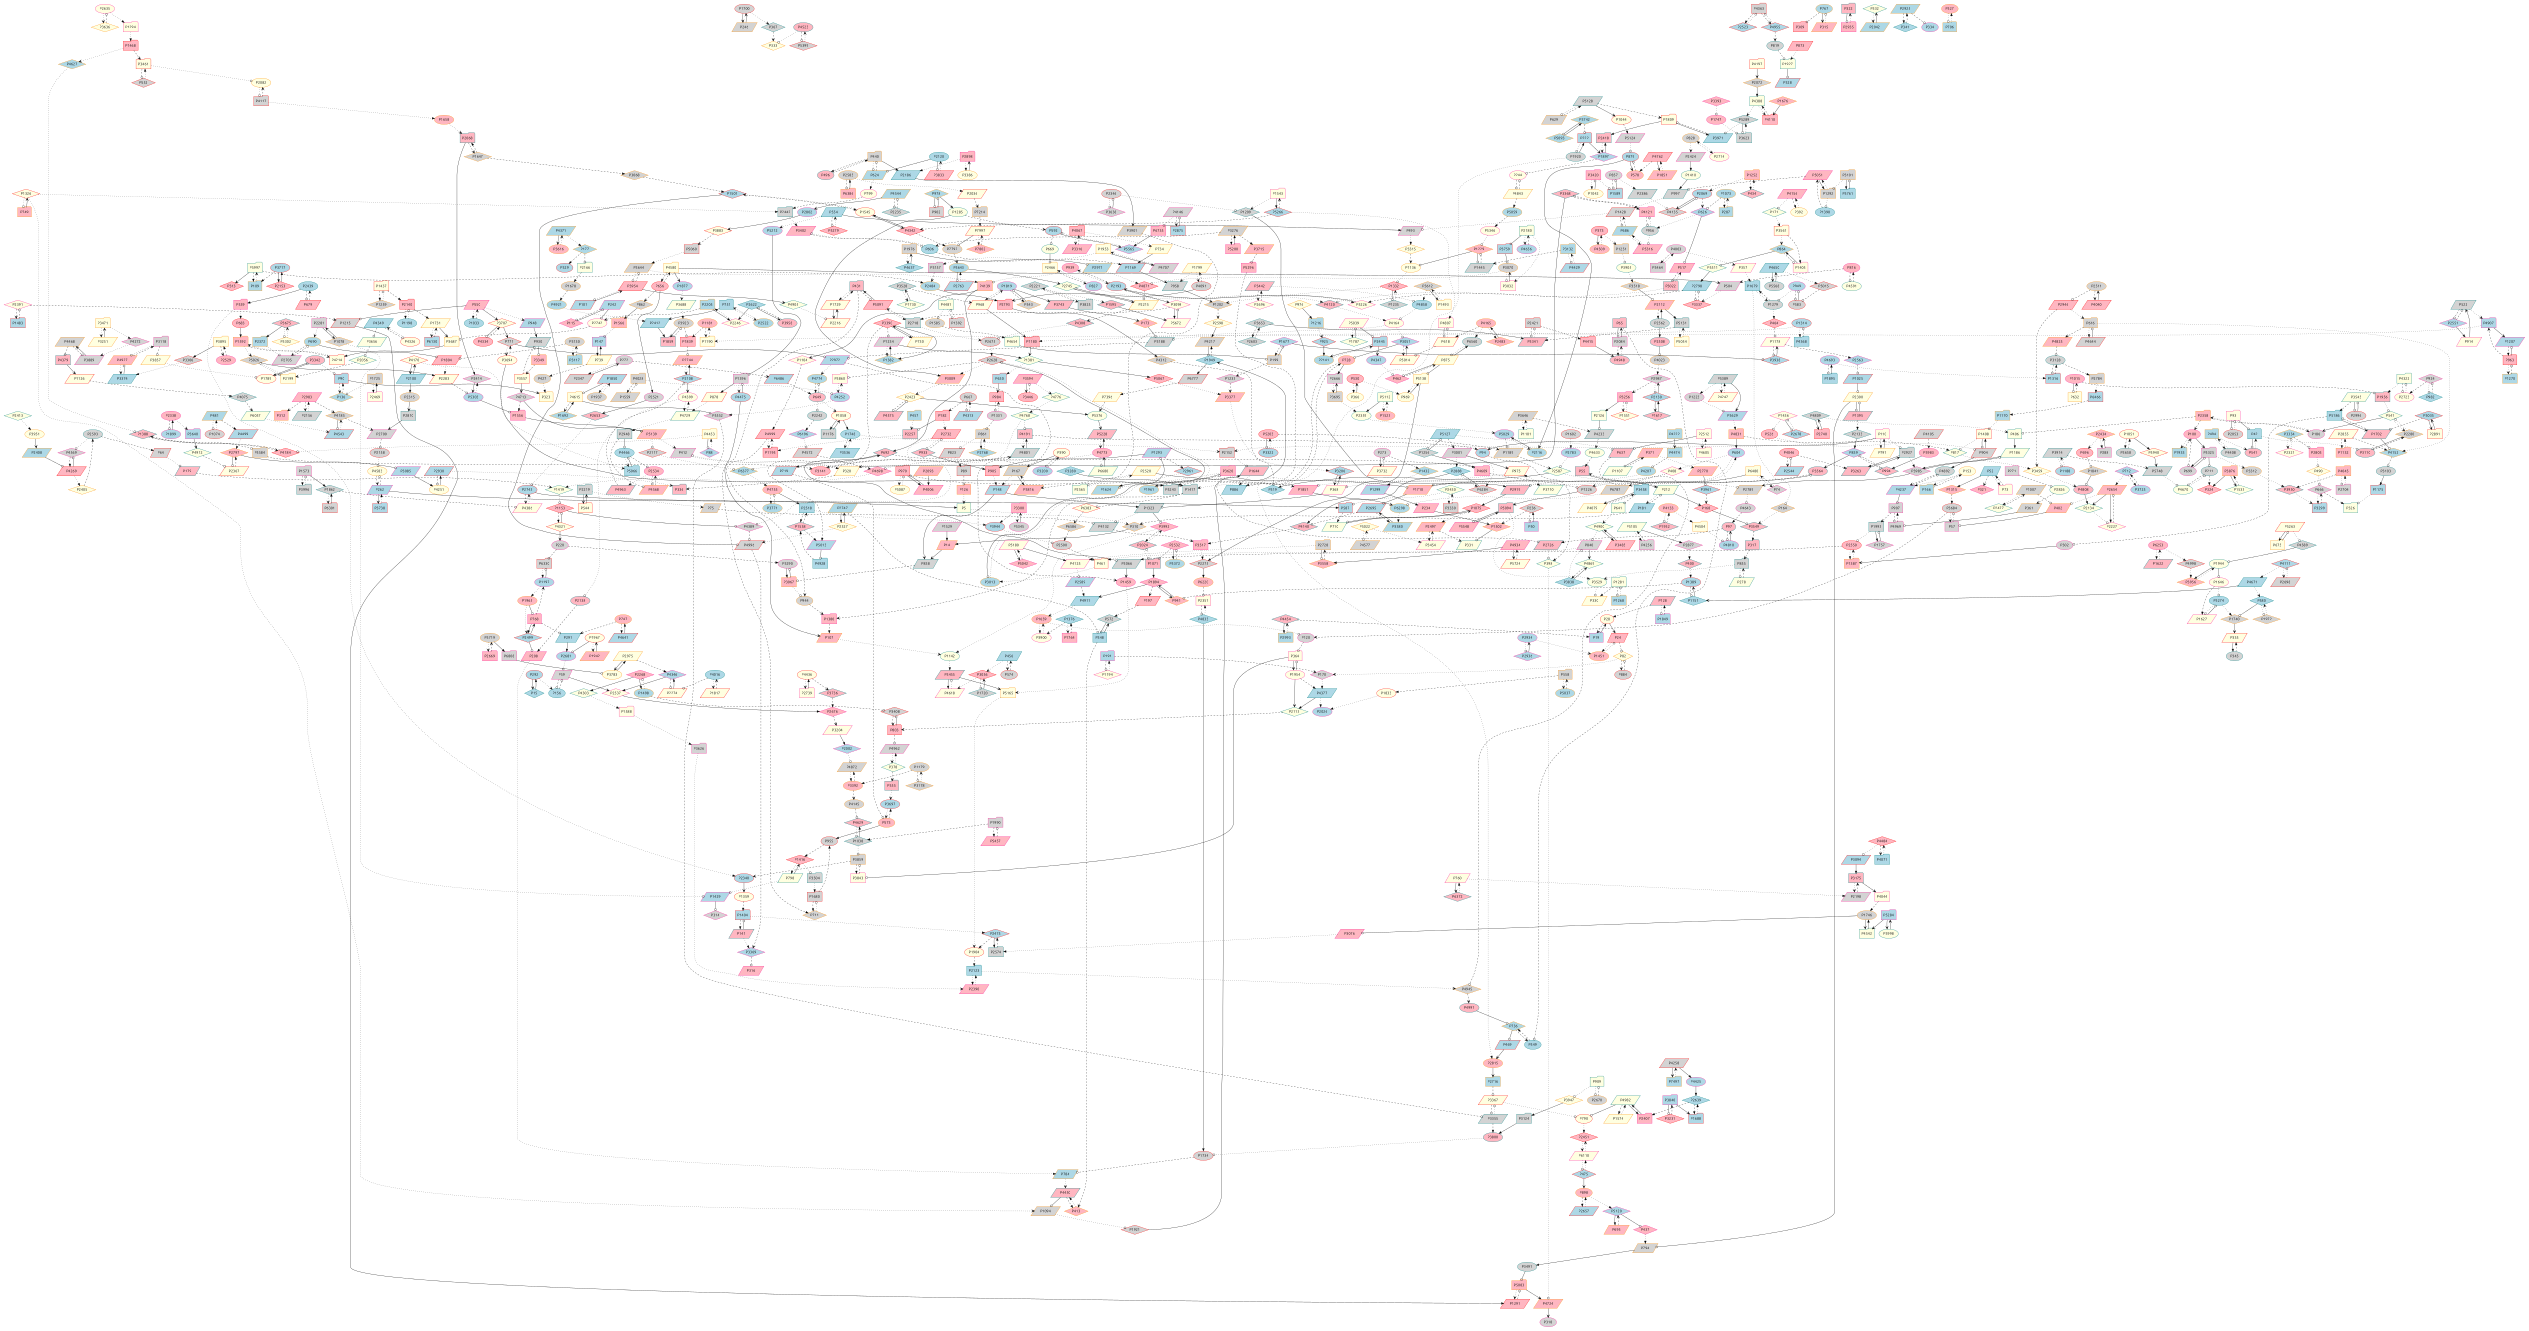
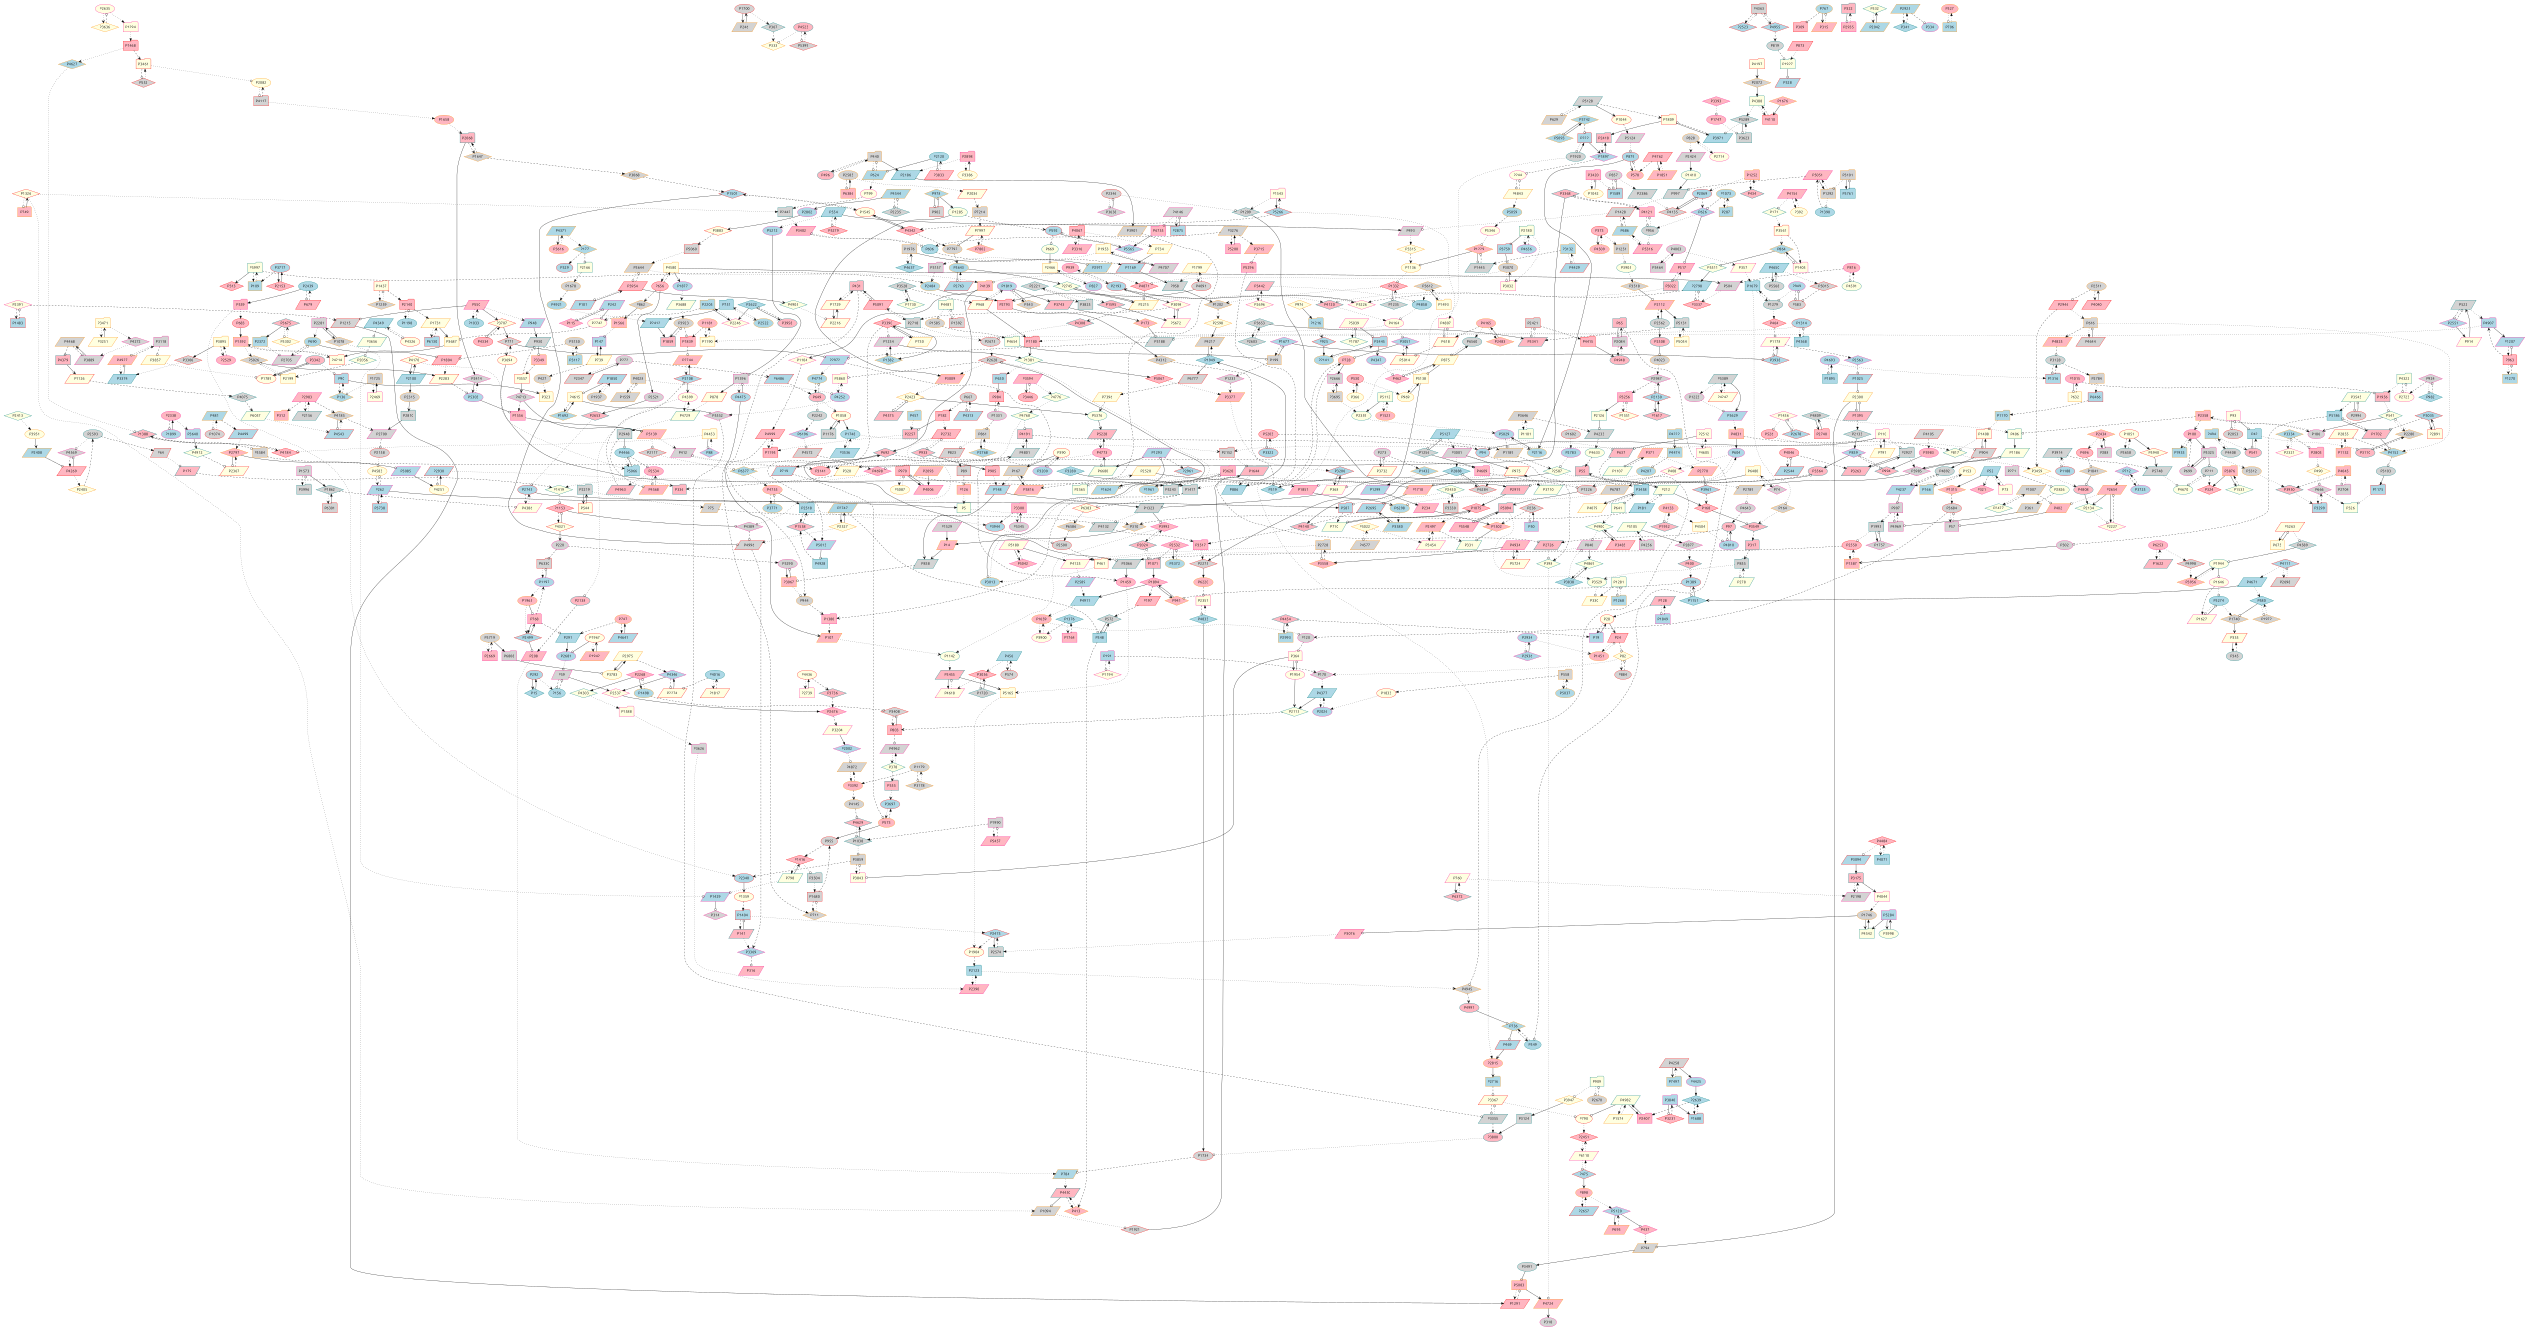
edge "P1293" -> "P905": now "P1293" -> "P6680"
edge "P1954" -> "P4377": now "P2026" -> "P4377"
